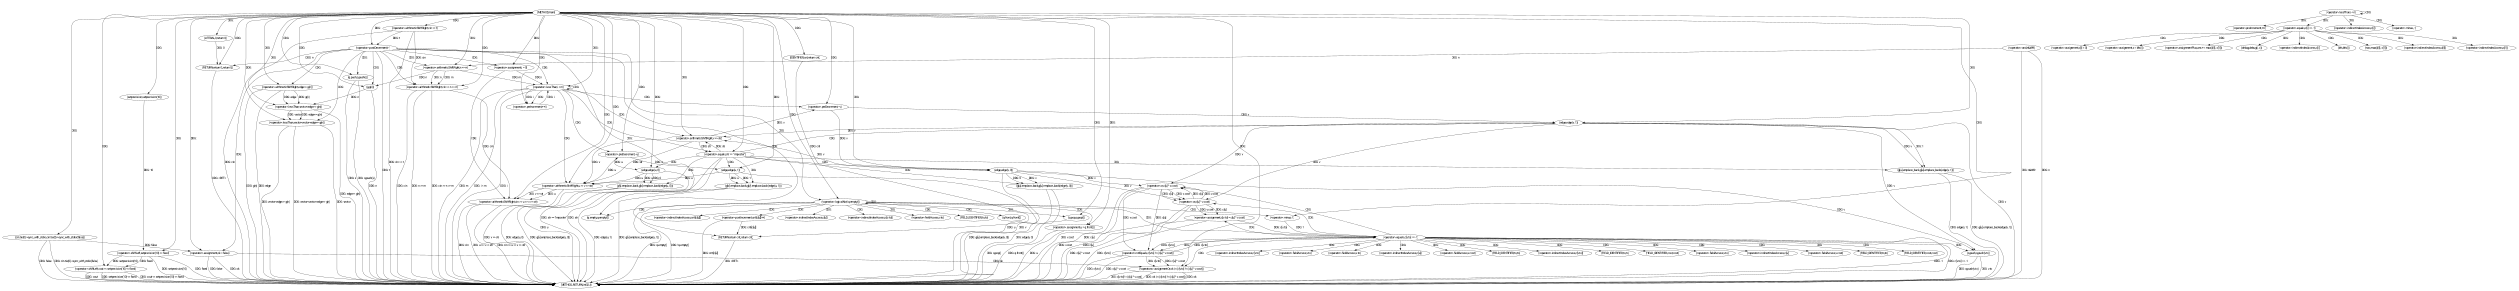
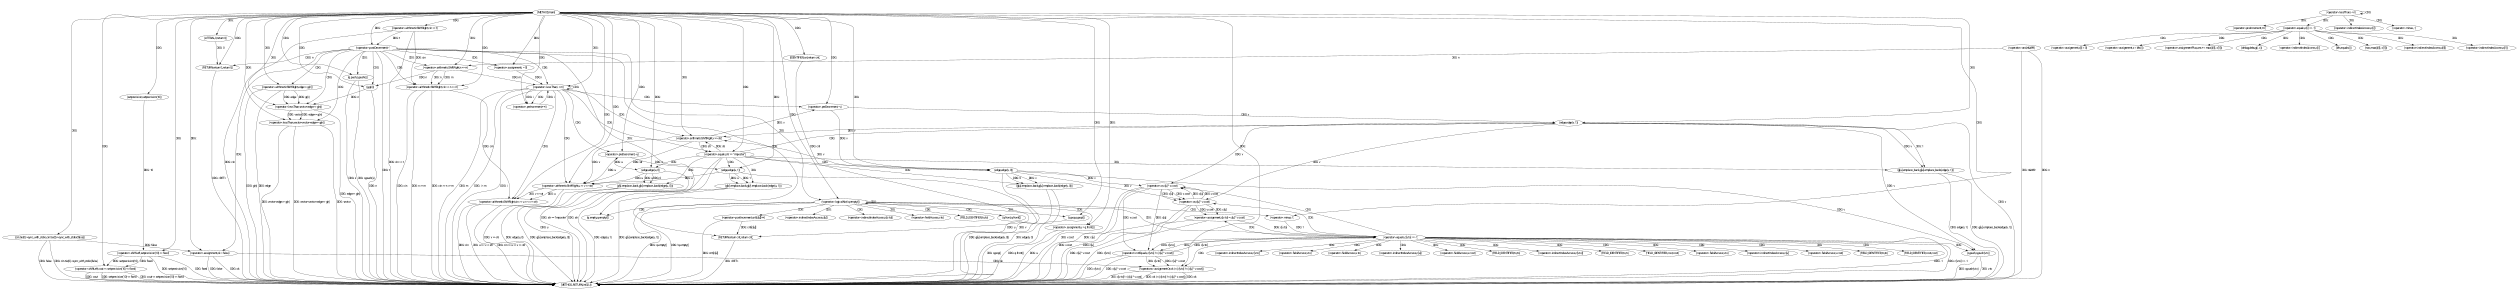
node "(bfs,bfs(i))": label "(bfs,bfs(i))" -> "(bfs,equals(i))"
edge "(<operator>.postDecrement,t--)" -> "(<operator>.lessThan,vector<edge>> g(n))": added, label "CDG:"
edge "(<operator>.assignment,i = 0)" -> "(<operator>.arithmeticShiftRight,cin >> u >> v >> str)": now "(<operator>.lessThan,i < m)" -> "(<operator>.arithmeticShiftRight,cin >> u >> v >> str)"
node "(<operator>.indirectIndexAccess,cnt[c[u]])": removed
